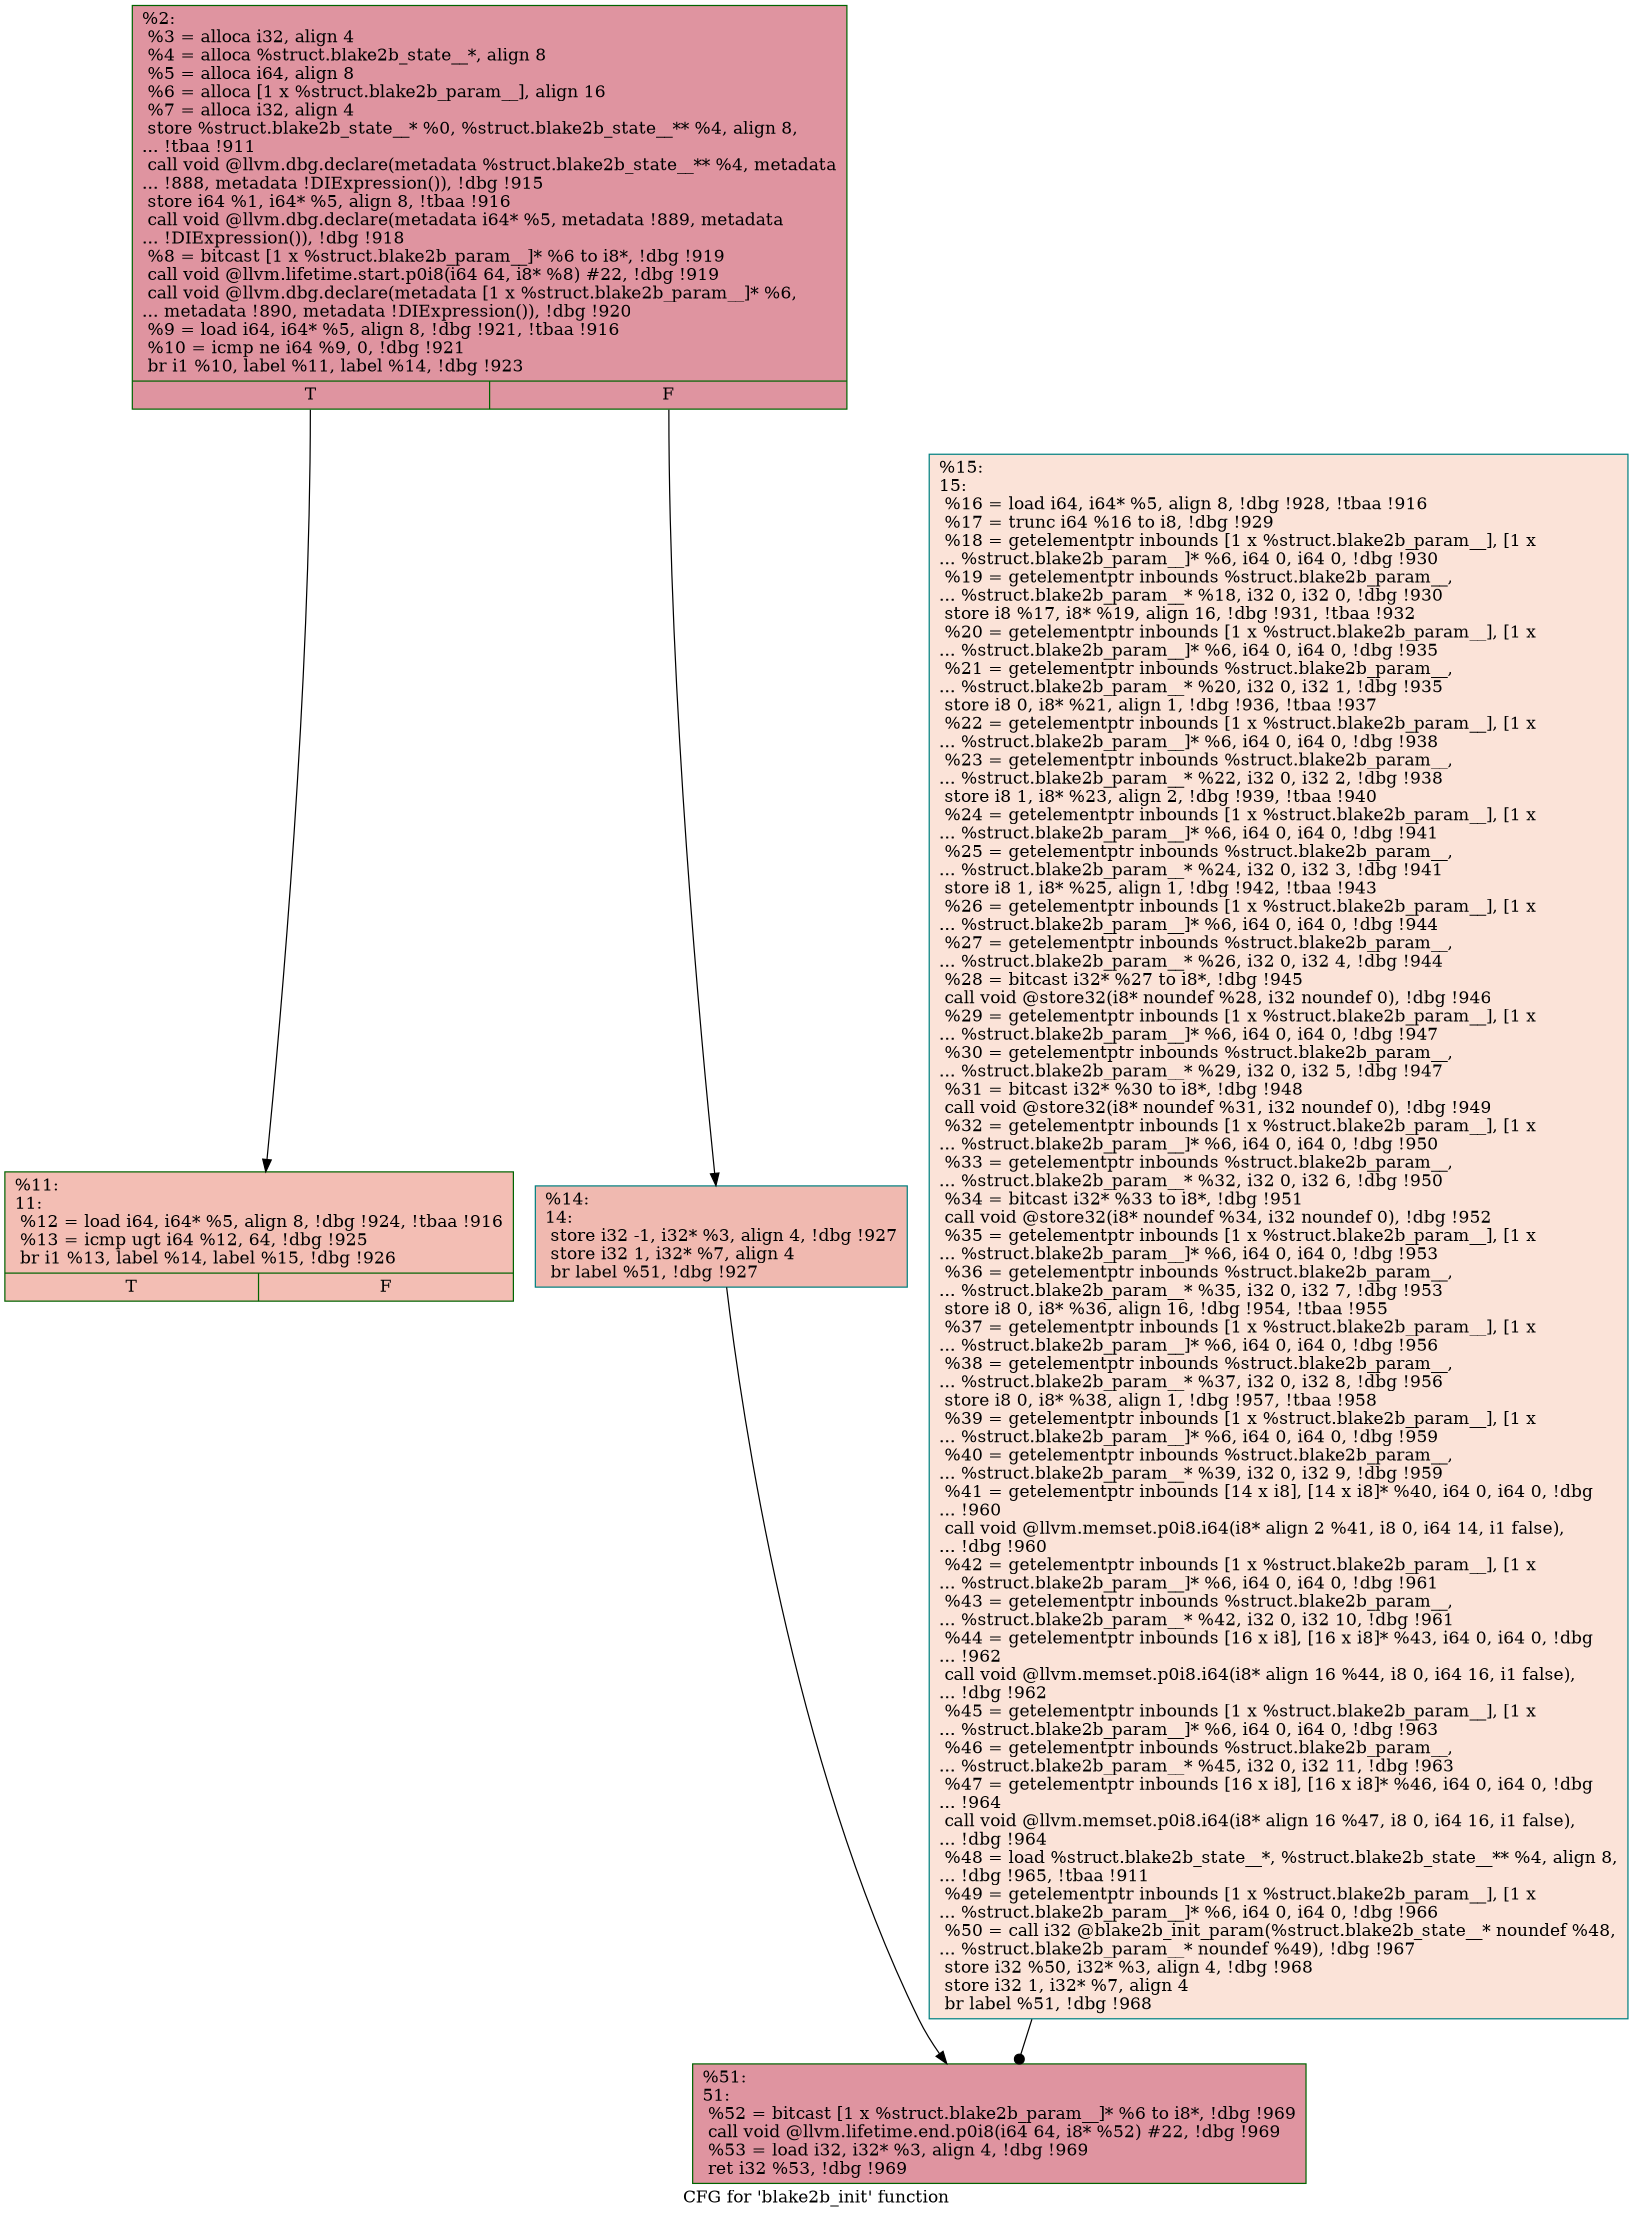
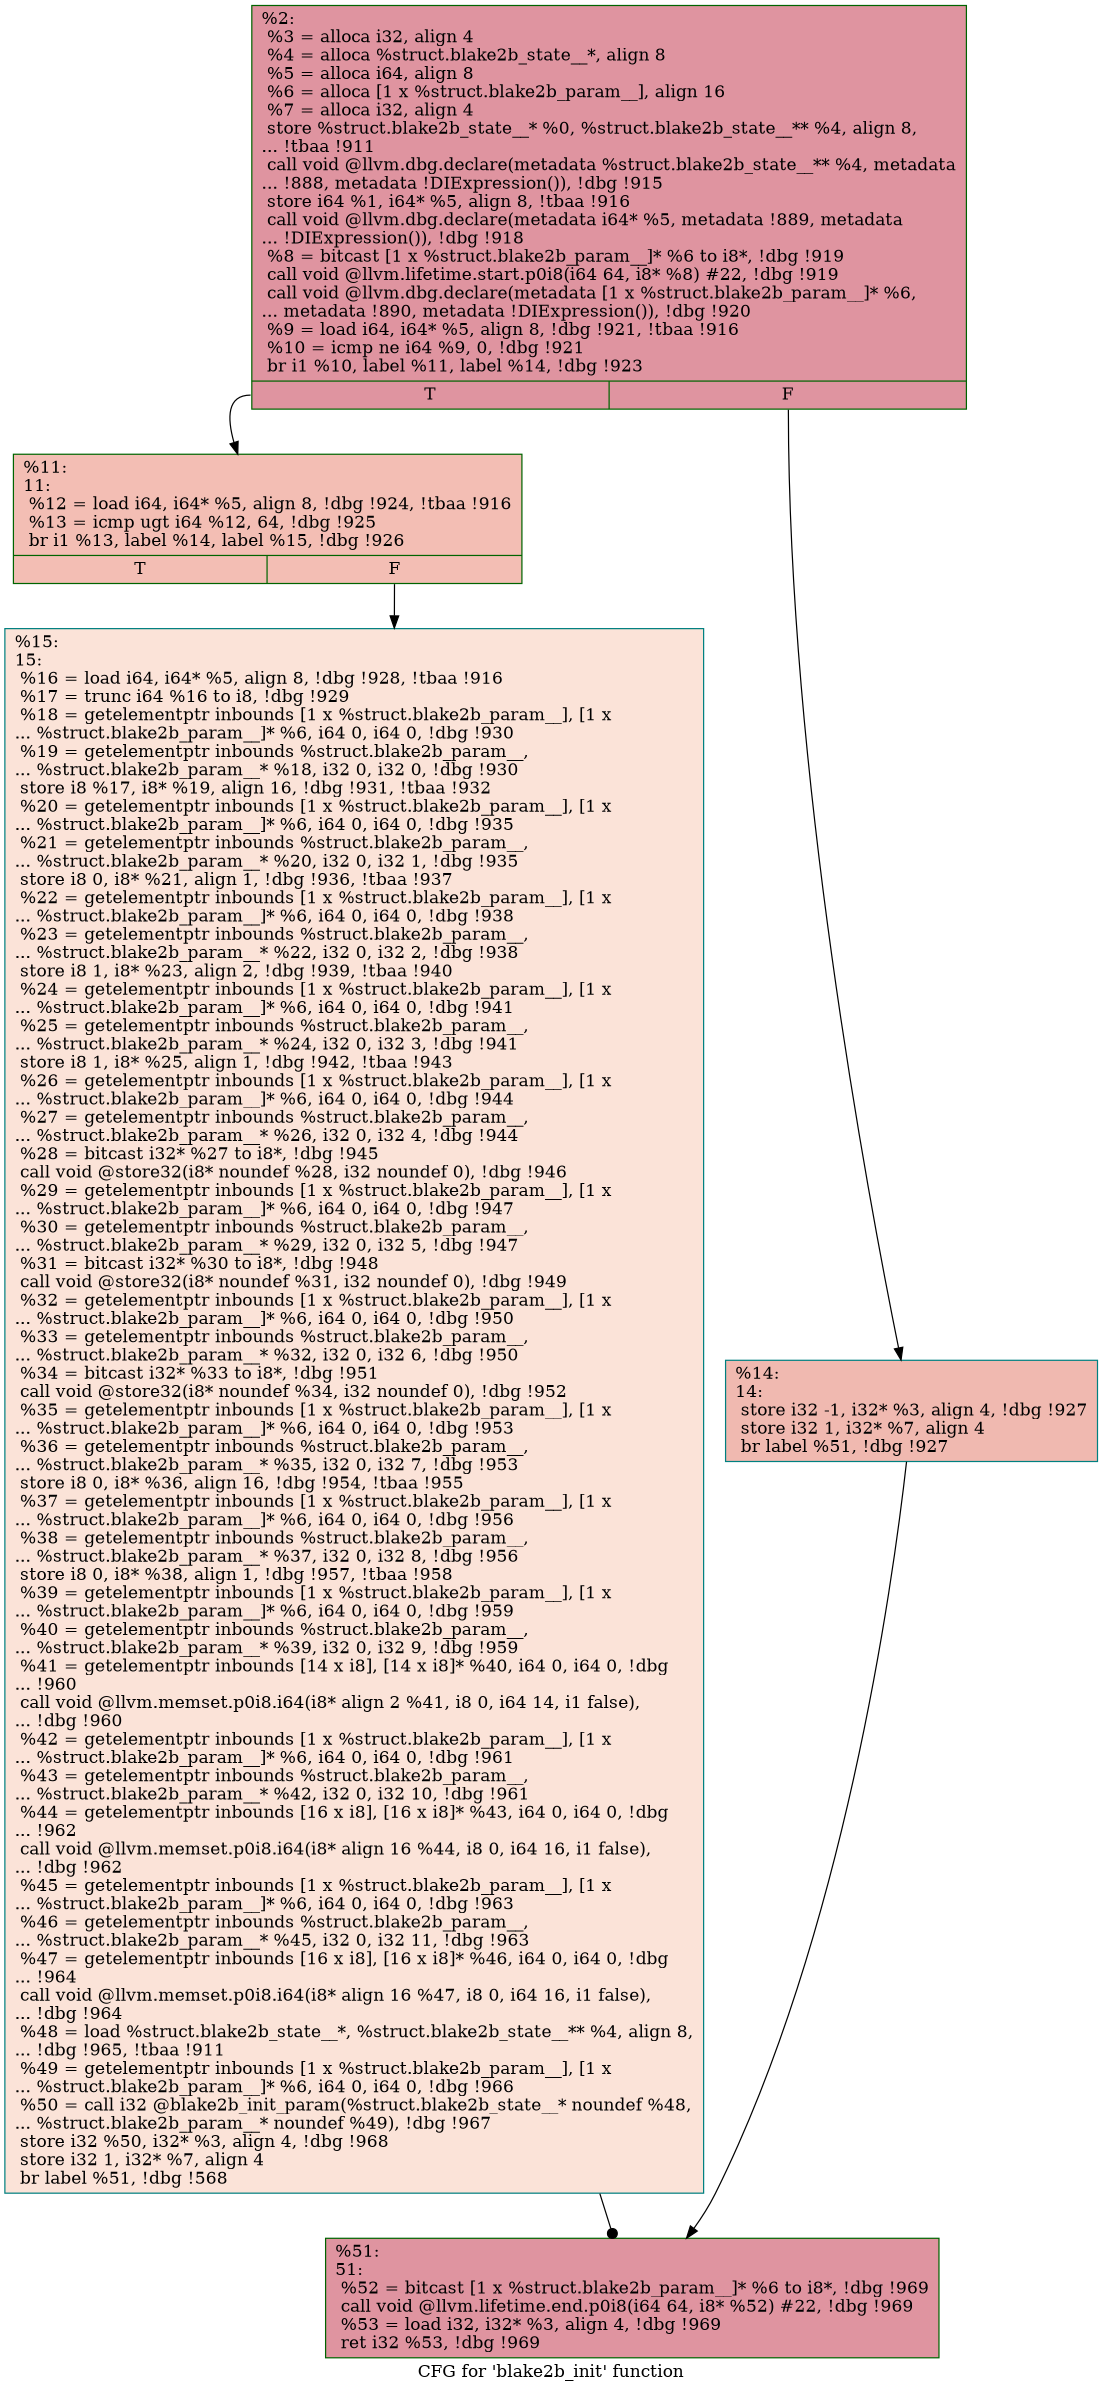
edge "%11:" -> "%15:": added
node "%15:": text "br label %51, !dbg !968" -> "br label %51, !dbg !568"
